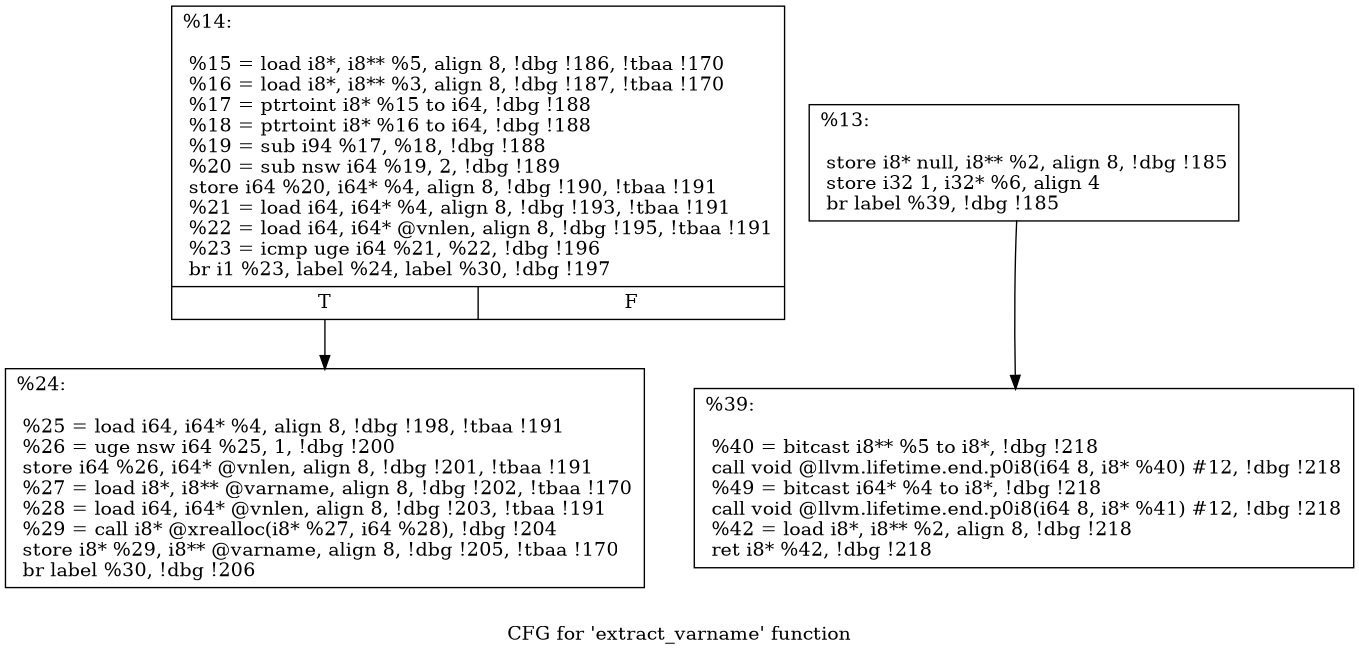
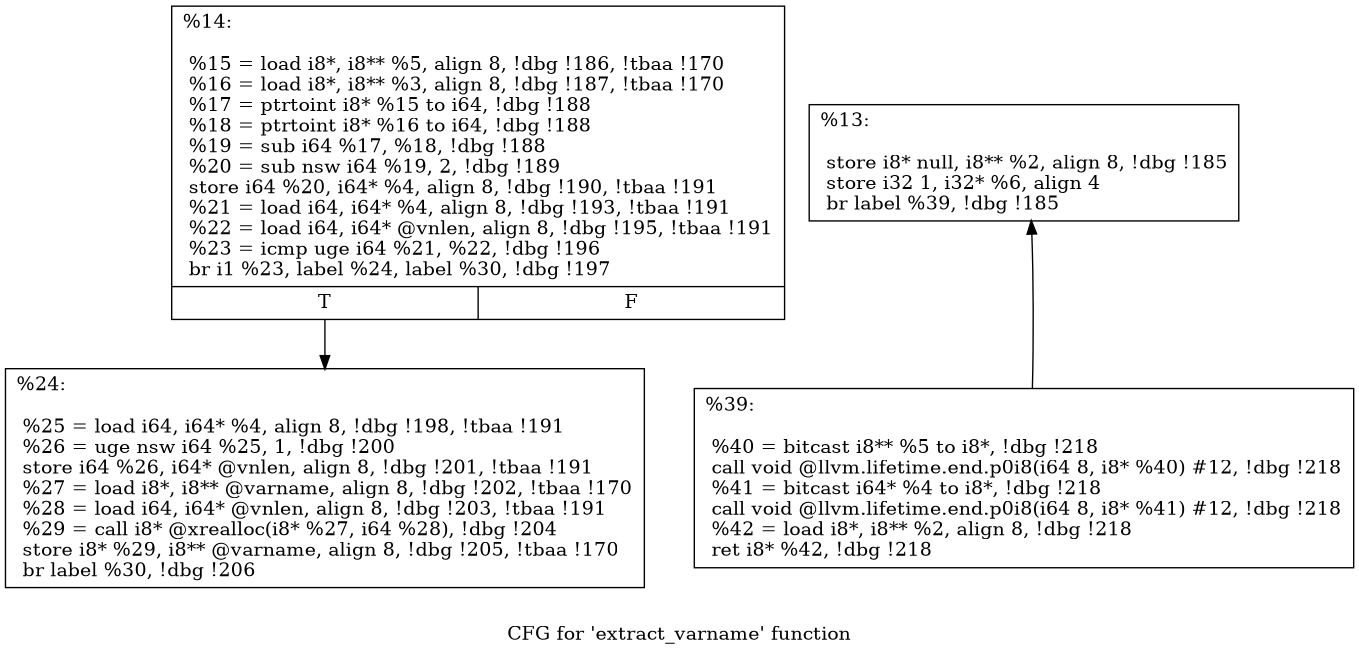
node "%14:": text "%19 = sub i94 %17, %18, !dbg !188" -> "%19 = sub i64 %17, %18, !dbg !188"
edge "%13:" -> "%39:": reversed
node "%39:": text "%49 = bitcast i64* %4 to i8*, !dbg !218" -> "%41 = bitcast i64* %4 to i8*, !dbg !218"
